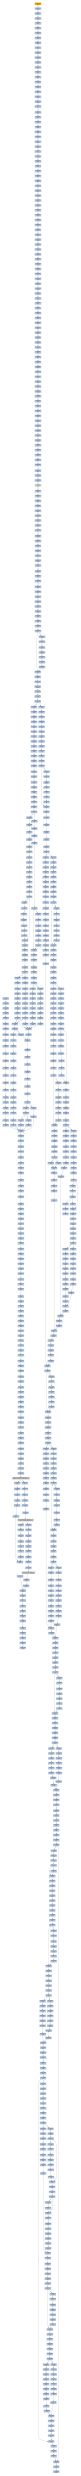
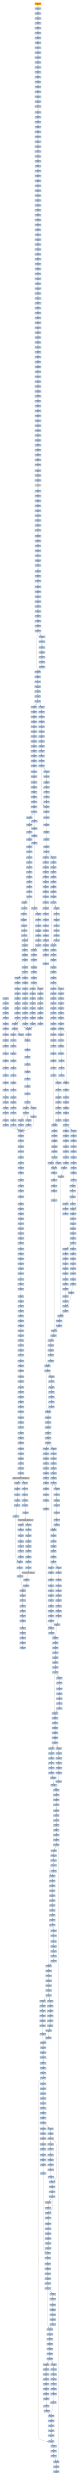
node "0x00405e21 orb": added
